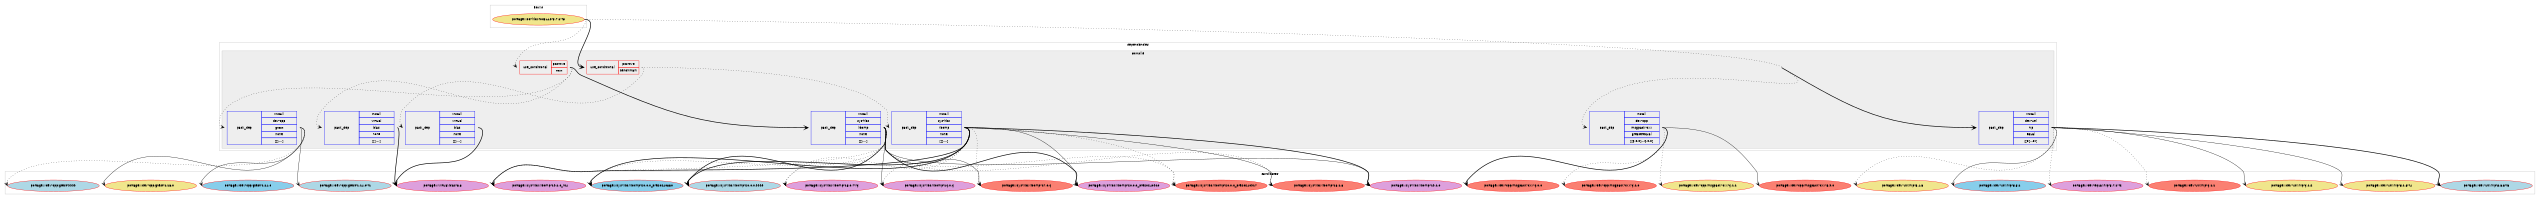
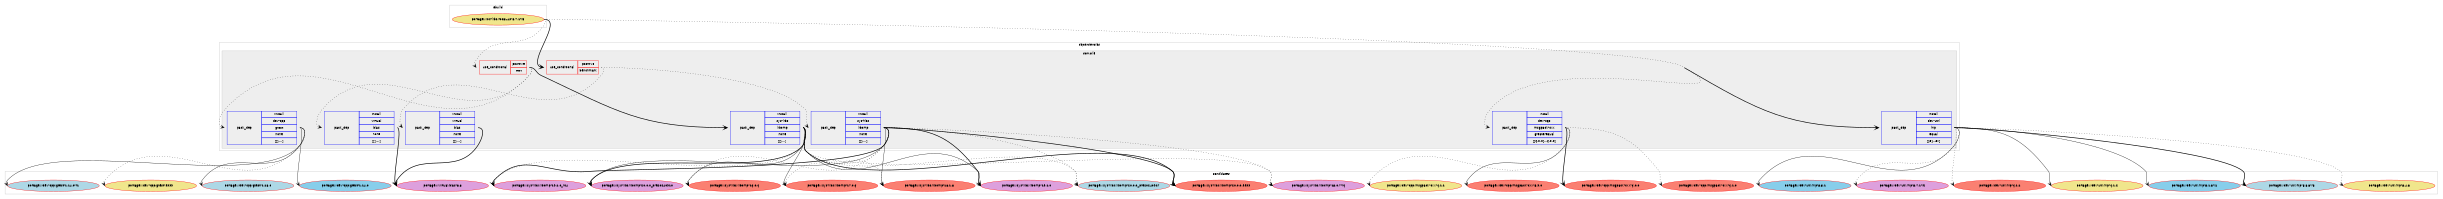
node "portage://dev-cpp/gtest-9999": fillcolor lightblue -> khaki
node "portage://dev-cpp/gtest-1.13.0": fillcolor khaki -> lightblue
node "portage://sys-libs/libomp-20.0.0_pre20240830": removed
node "portage://sys-libs/libomp-20.0.0.9999": fillcolor lightblue -> salmon
node "portage://sys-libs/libomp-16.0.6": fillcolor plum -> salmon
node "portage://sys-libs/libomp-20.0.0_pre20240917": fillcolor salmon -> lightblue
node "portage://dev-equal/hip-5.7.1-r2": label "portage://dev-equal/hip-5.7.1-r2" -> "portage://dev-util/hip-5.7.1-r2"
node "portage://dev-util/hip-5.1.3-r4": fillcolor khaki -> skyblue
